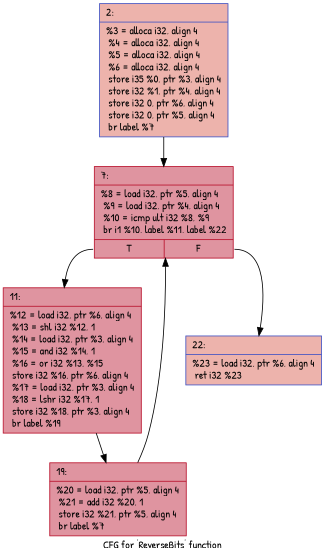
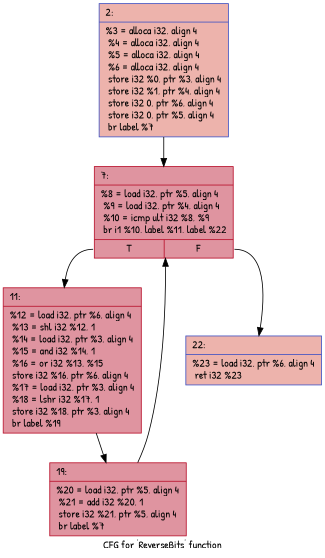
node "2:": text "store i35 %0, ptr %3, align 4" -> "store i32 %0, ptr %3, align 4"
